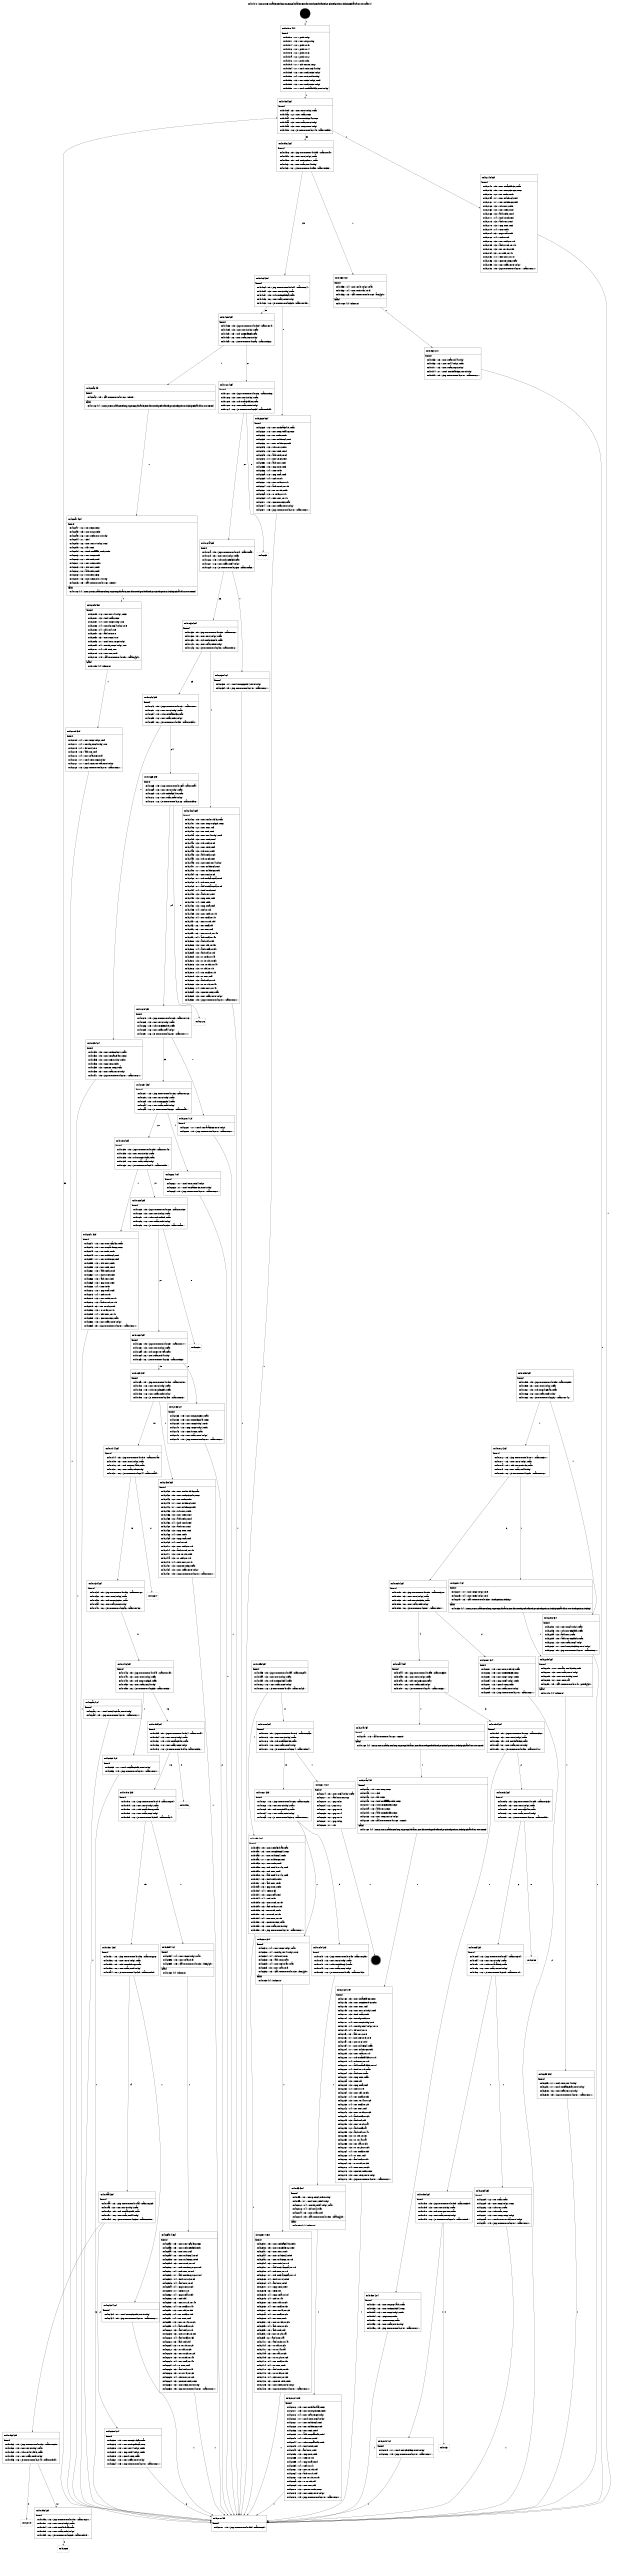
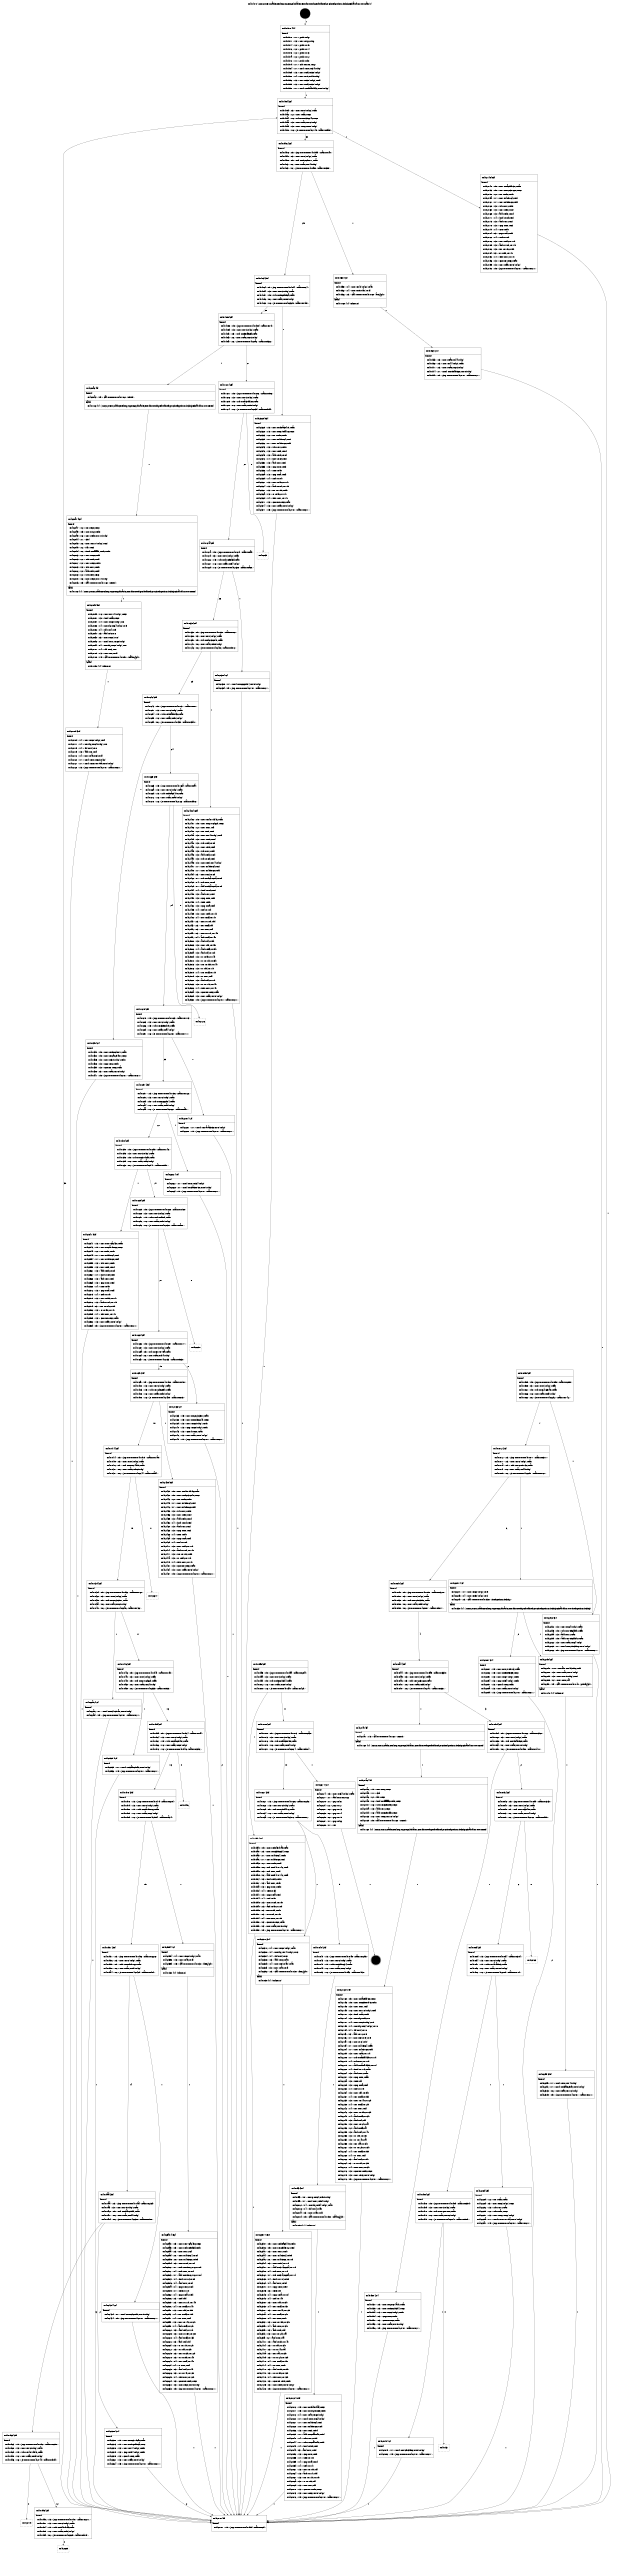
edge "0x401e8b [25]" -> "0x402087 [27]": now "0x4022d1 [13]" -> "0x402087 [27]"
edge "0x401d2d [25]" -> "0x4022a6 [12]": added, label "1"
